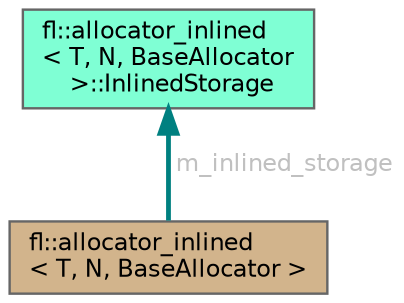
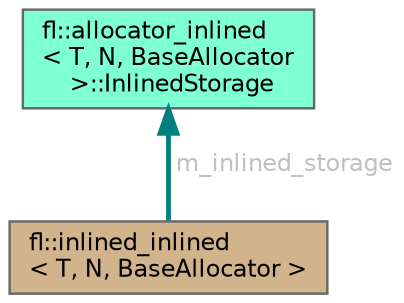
node "fl::allocator_inlined < T, N, BaseAllocator >": label "fl::allocator_inlined < T, N, BaseAllocator >" -> "fl::inlined_inlined < T, N, BaseAllocator >"
